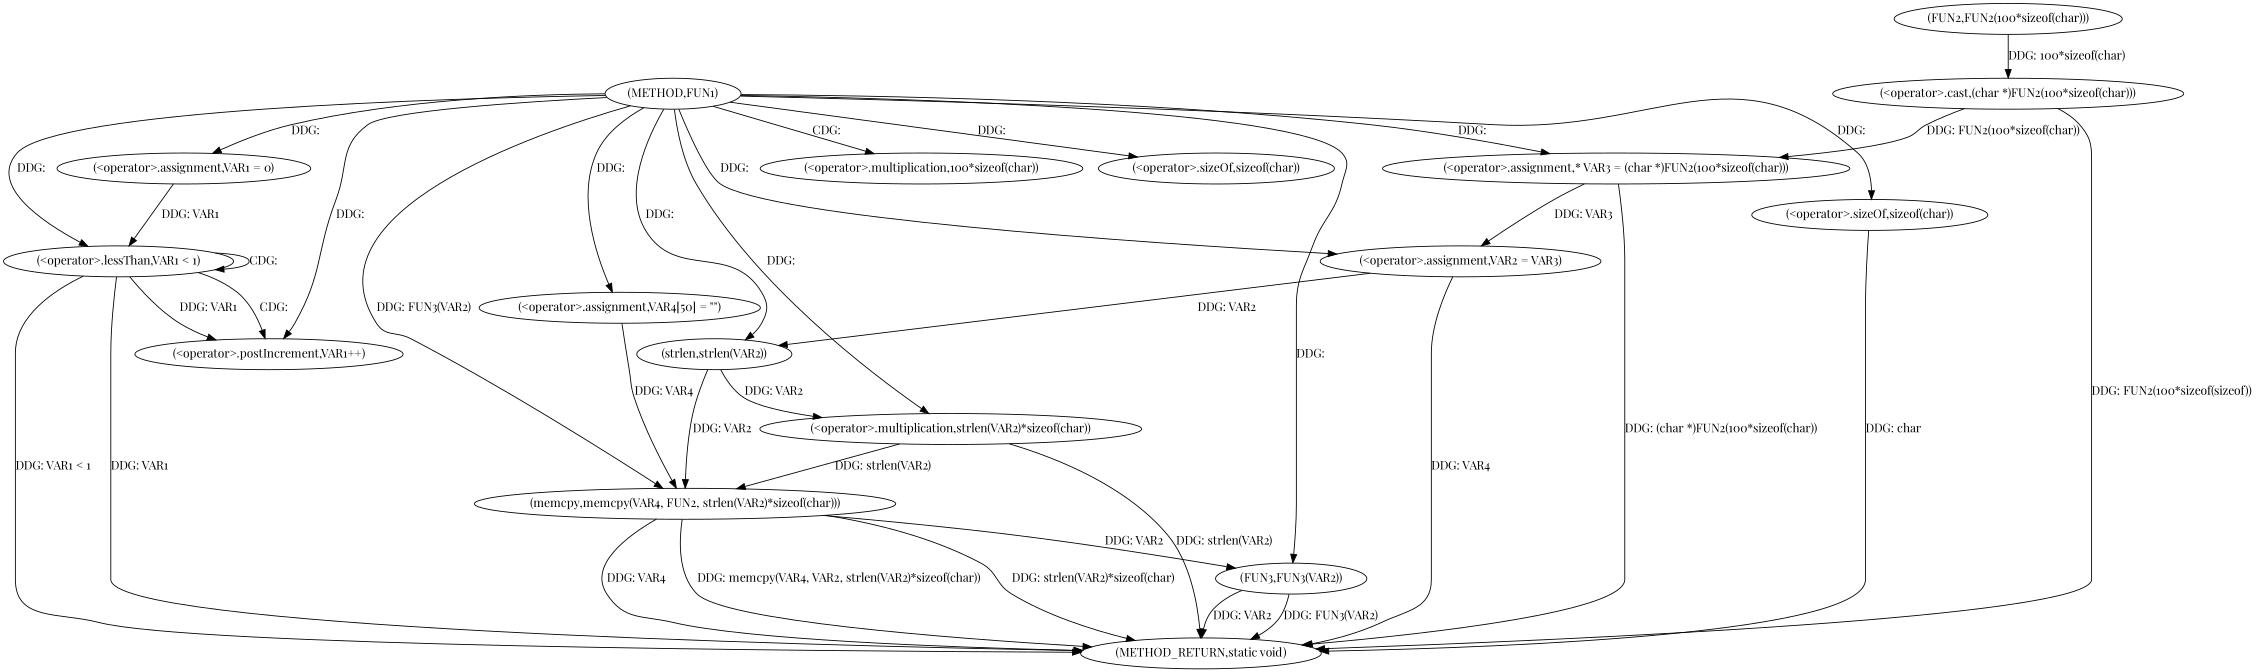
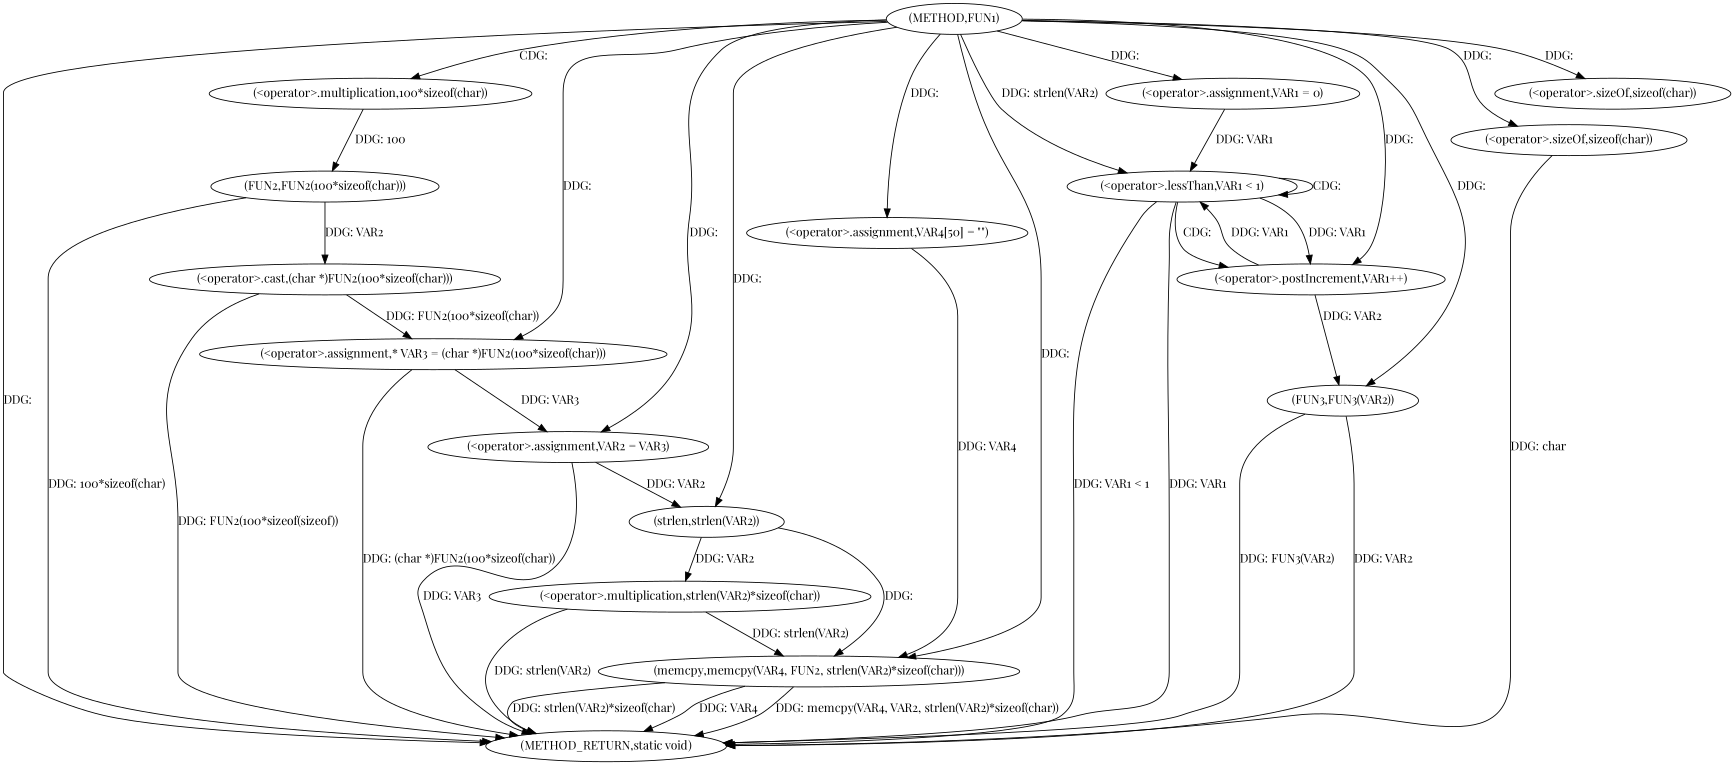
edge "(FUN2,FUN2(100*sizeof(char)))" -> "(<operator>.cast,(char *)FUN2(100*sizeof(char)))": label "DDG: 100*sizeof(char)" -> "DDG: VAR2"
edge "(<operator>.multiplication,100*sizeof(char))" -> "(FUN2,FUN2(100*sizeof(char)))": added, label "DDG: 100"
edge "(METHOD,FUN1)" -> "(<operator>.lessThan,VAR1 < 1)": label "DDG: " -> "DDG: strlen(VAR2)"
edge "(<operator>.postIncrement,VAR1++)" -> "(<operator>.lessThan,VAR1 < 1)": added, label "DDG: VAR1"
edge "(METHOD,FUN1)" -> "(<operator>.multiplication,strlen(VAR2)*sizeof(char))": now "(METHOD,FUN1)" -> "(METHOD_RETURN,static void)"
edge "(METHOD,FUN1)" -> "(memcpy,memcpy(VAR4, FUN2, strlen(VAR2)*sizeof(char)))": label "DDG: FUN3(VAR2)" -> "DDG: "
edge "(strlen,strlen(VAR2))" -> "(memcpy,memcpy(VAR4, FUN2, strlen(VAR2)*sizeof(char)))": label "DDG: VAR2" -> "DDG: "
edge "(<operator>.assignment,VAR2 = VAR3)" -> "(METHOD_RETURN,static void)": label "DDG: VAR4" -> "DDG: VAR3"
edge "(memcpy,memcpy(VAR4, FUN2, strlen(VAR2)*sizeof(char)))" -> "(FUN3,FUN3(VAR2))": now "(<operator>.postIncrement,VAR1++)" -> "(FUN3,FUN3(VAR2))"
edge "(FUN2,FUN2(100*sizeof(char)))" -> "(METHOD_RETURN,static void)": added, label "DDG: 100*sizeof(char)"
